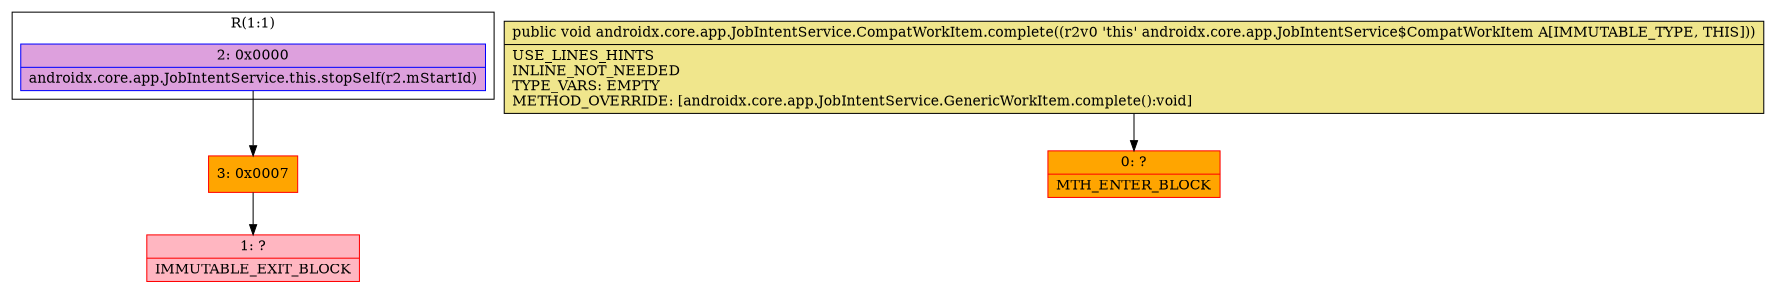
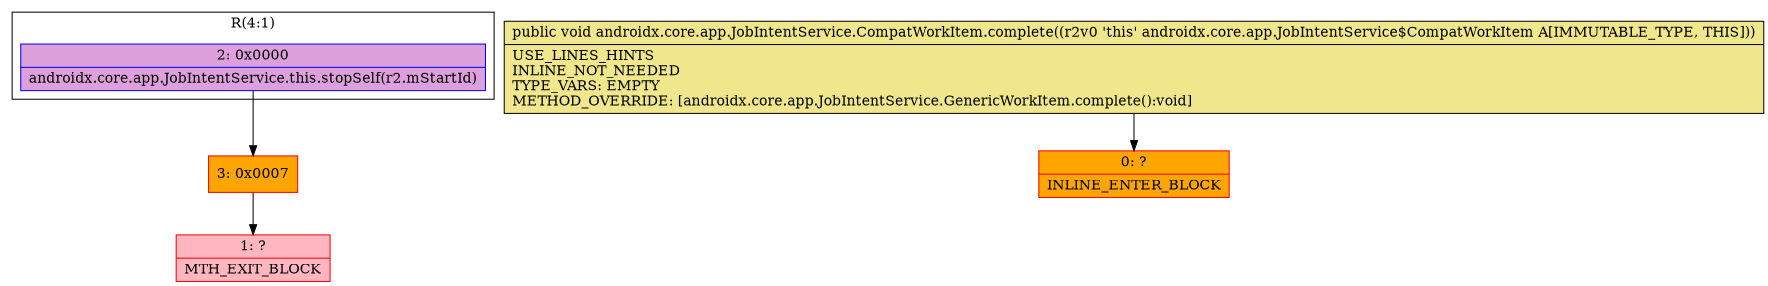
cluster "R(1:1)": label "R(1:1)" -> "R(4:1)"
node "0: ?": text "MTH_ENTER_BLOCK" -> "INLINE_ENTER_BLOCK"
node "1: ?": text "IMMUTABLE_EXIT_BLOCK" -> "MTH_EXIT_BLOCK"
